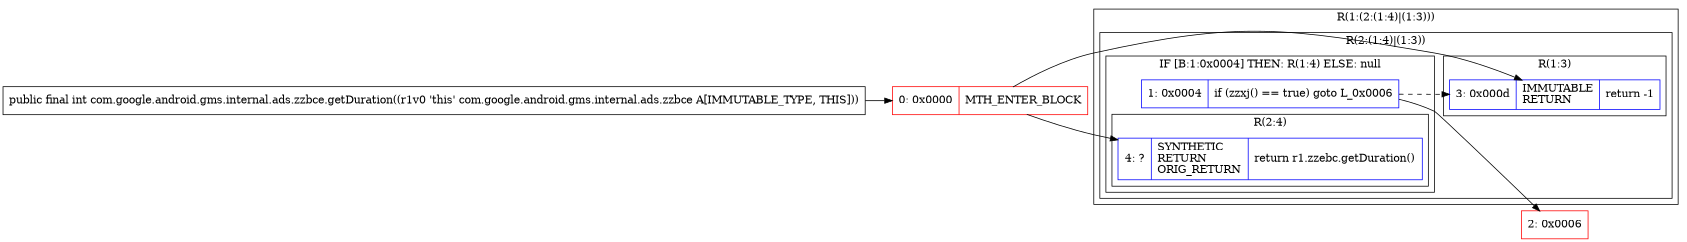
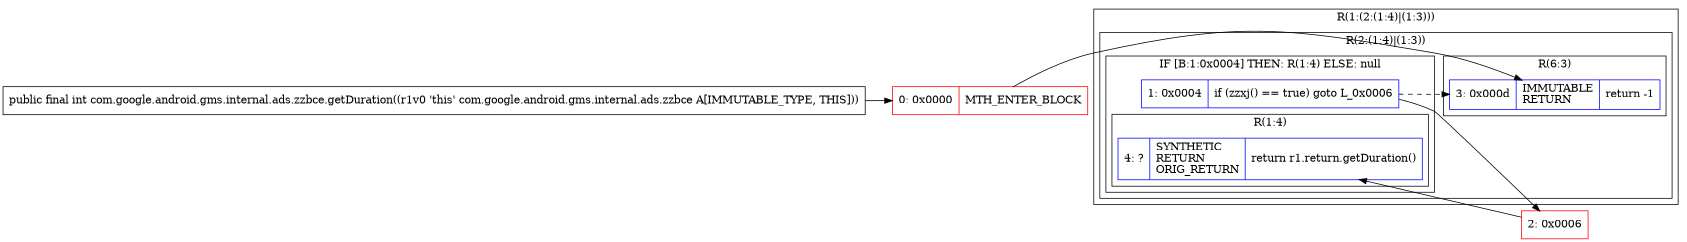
cluster "R(1:3)": label "R(1:3)" -> "R(6:3)"
cluster "R(2:4)": label "R(2:4)" -> "R(1:4)"
edge "0: 0x0000" -> "4: ?": now "2: 0x0006" -> "4: ?"
node "4: ?": text "return r1.zzebc.getDuration()" -> "return r1.return.getDuration()"
